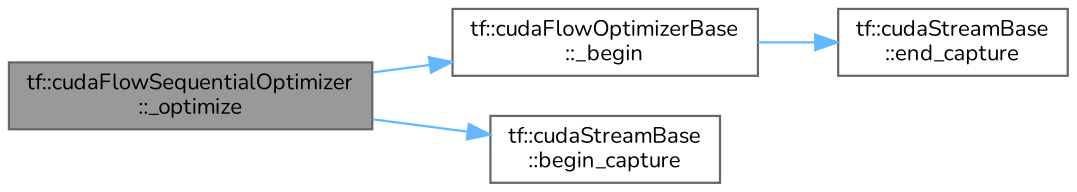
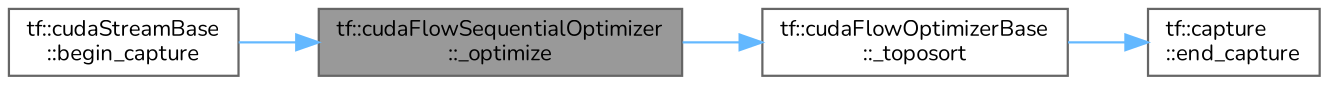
node "tf::cudaFlowOptimizerBase ::_begin": label "tf::cudaFlowOptimizerBase ::_begin" -> "tf::cudaFlowOptimizerBase ::_toposort"
node "tf::cudaStreamBase ::end_capture": label "tf::cudaStreamBase ::end_capture" -> "tf::capture ::end_capture"
edge "tf::cudaFlowSequentialOptimizer ::_optimize" -> "tf::cudaStreamBase ::begin_capture": reversed
